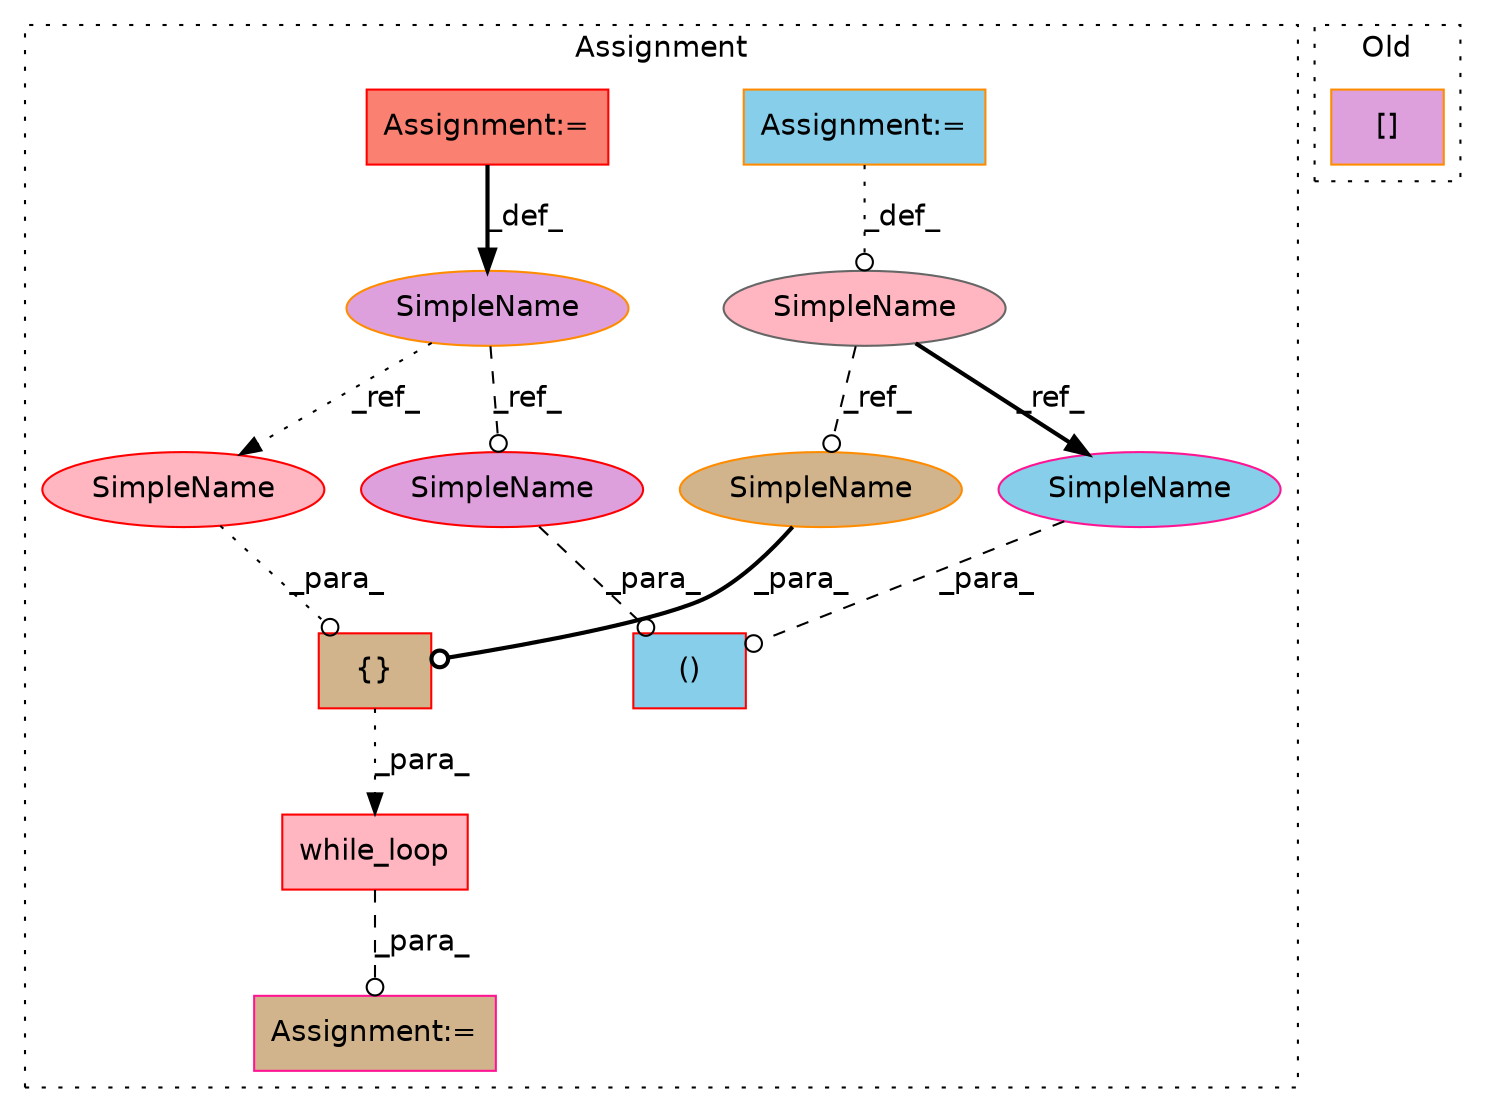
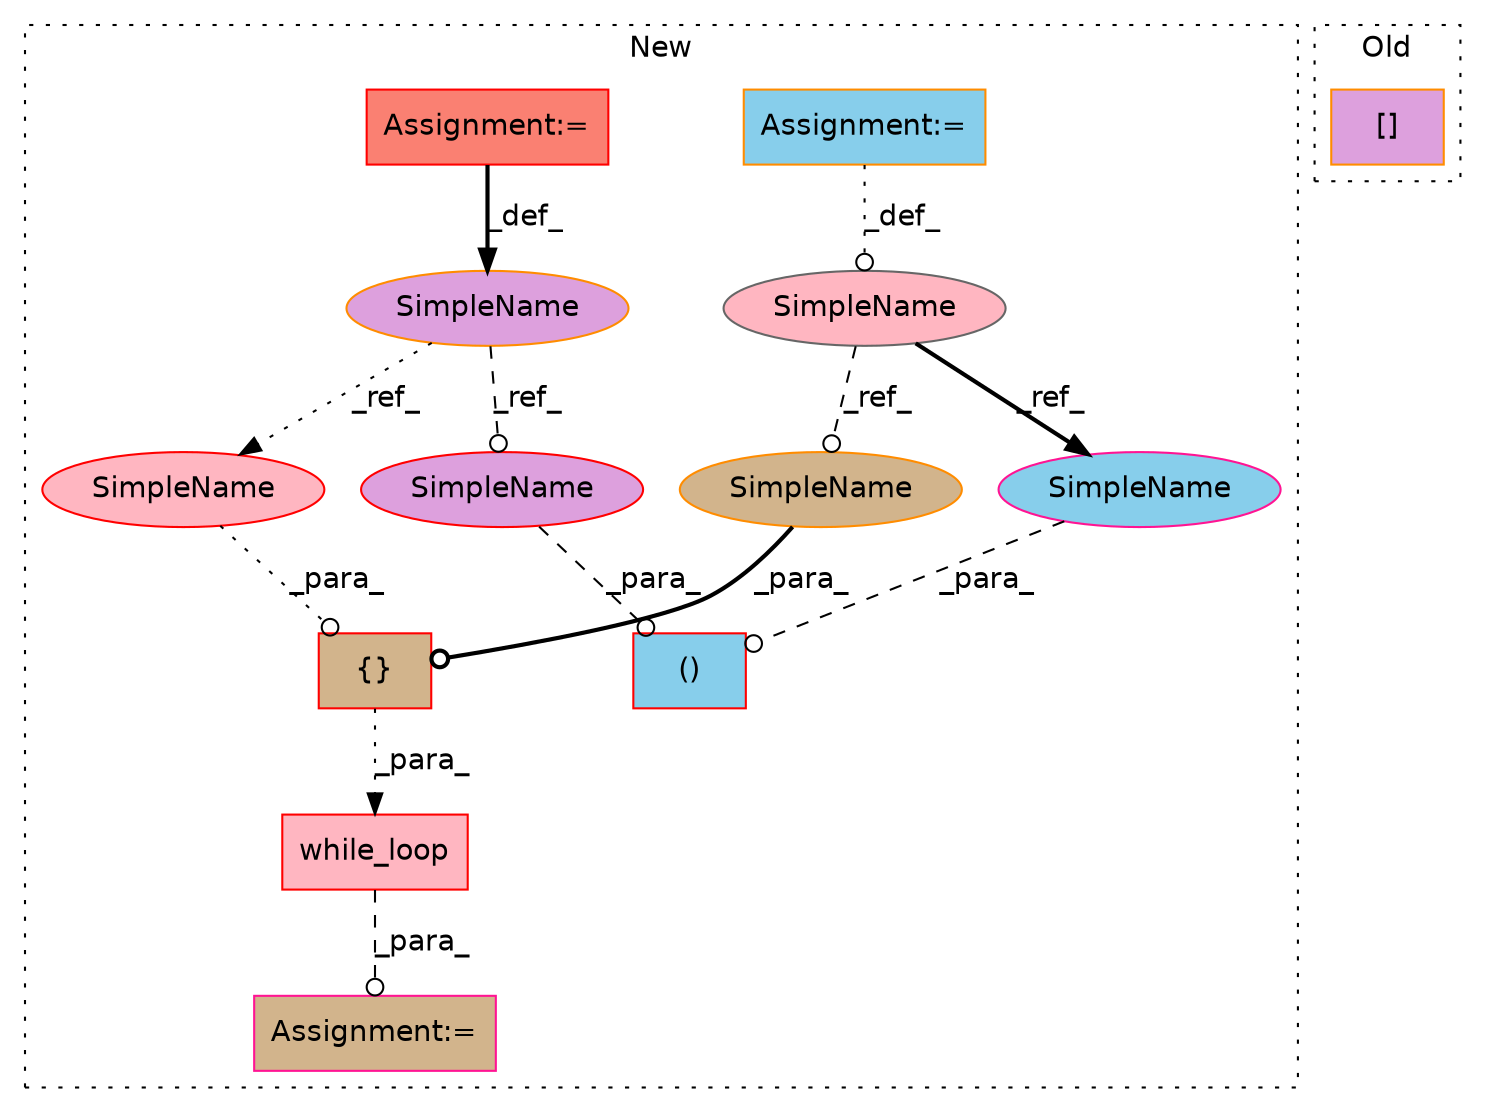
cluster "Assignment": label "Assignment" -> "New"
